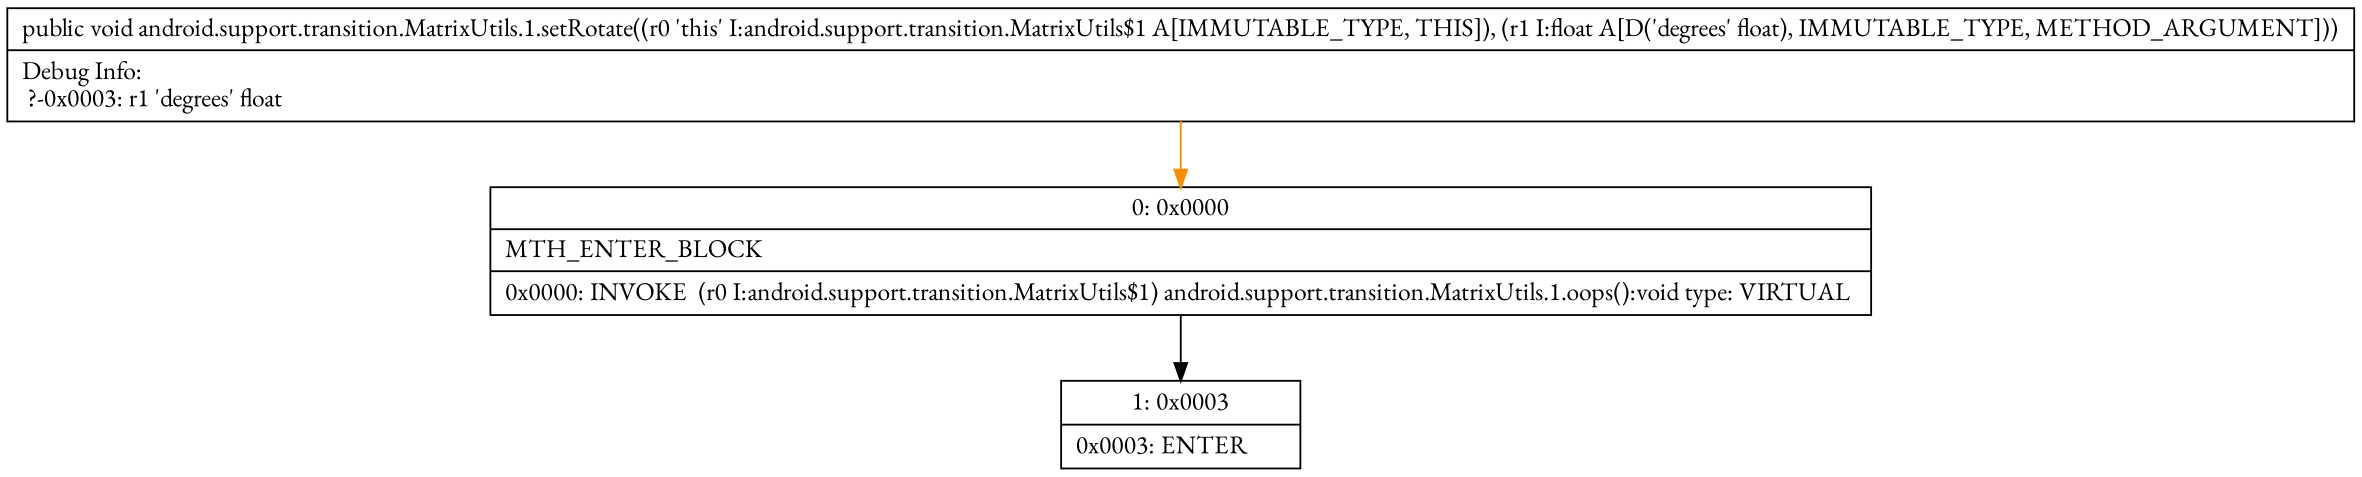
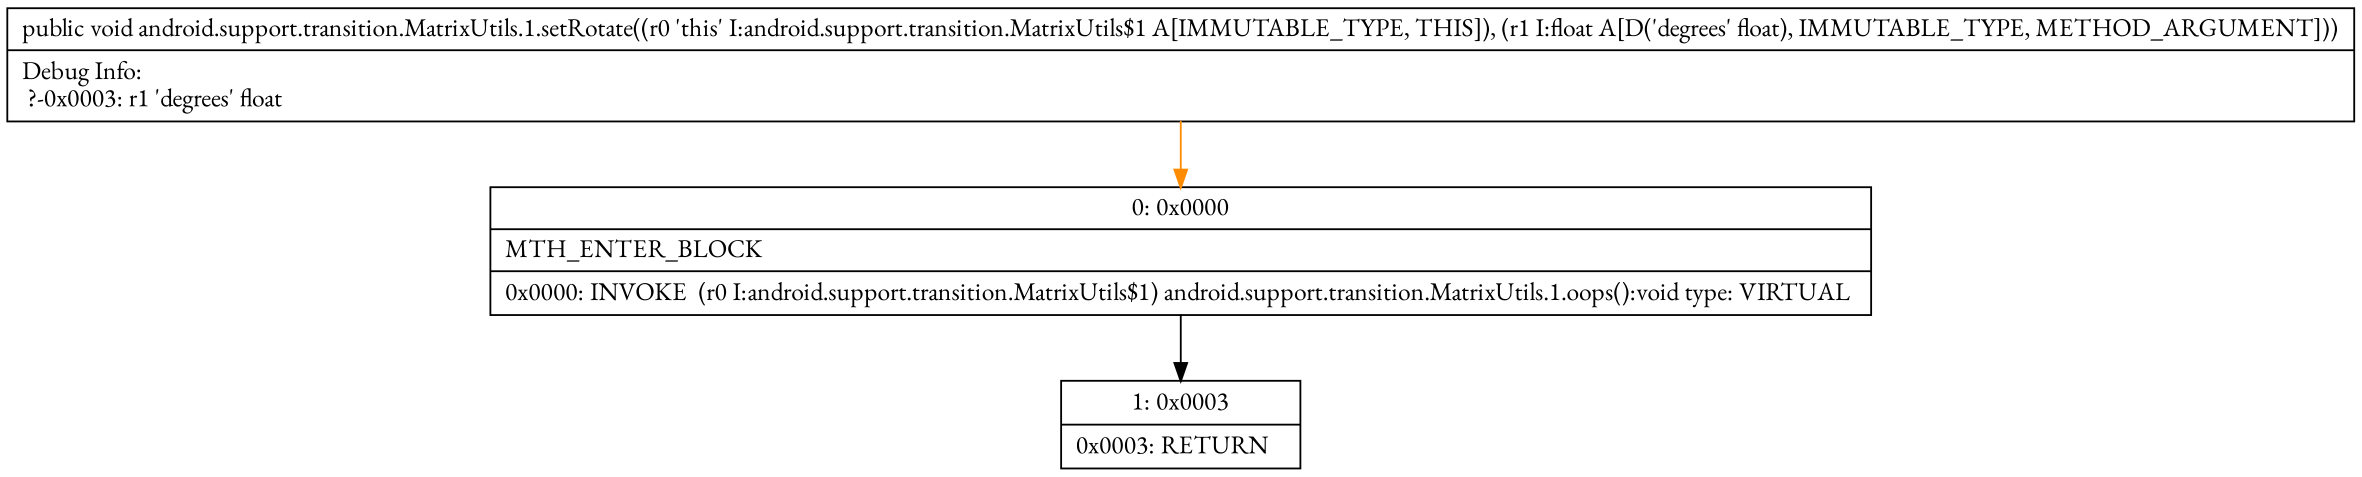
node "1: 0x0003": text "0x0003: ENTER" -> "0x0003: RETURN"
